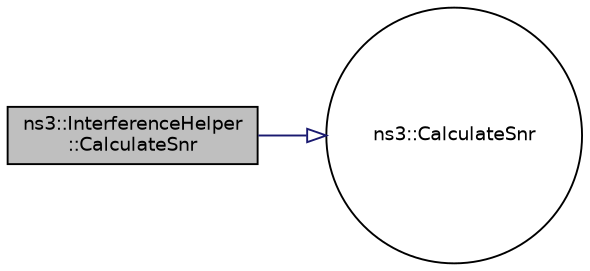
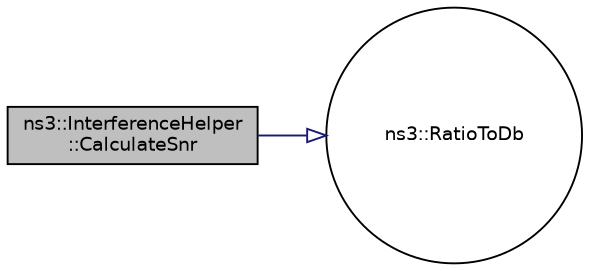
node "ns3::CalculateSnr": label "ns3::CalculateSnr" -> "ns3::RatioToDb"
